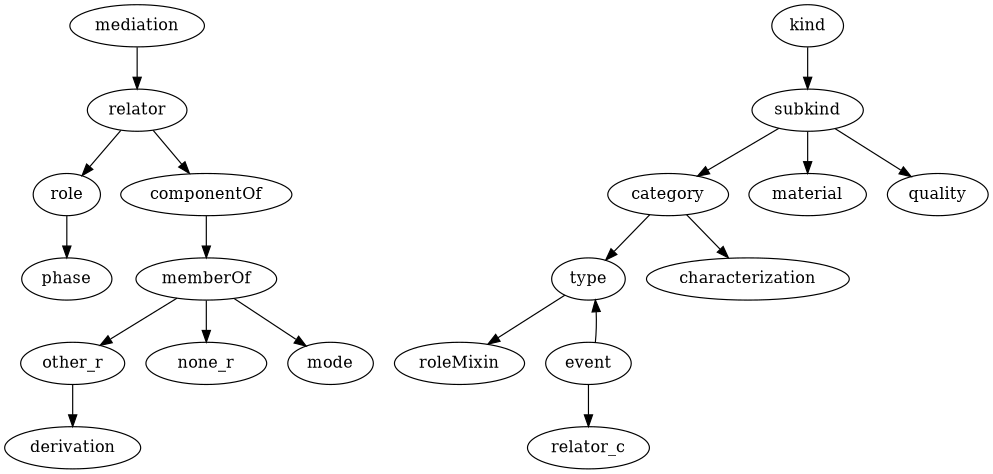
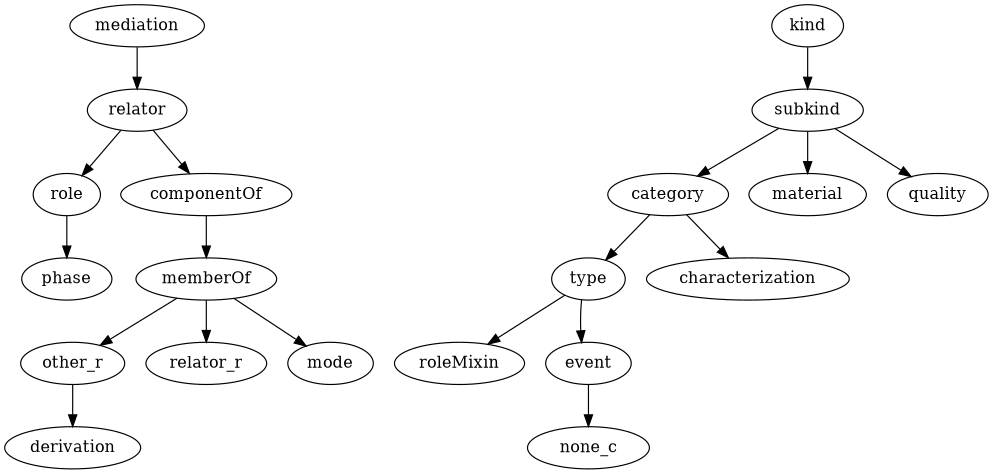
edge "event" -> "type": reversed
node "none_r": label "none_r" -> "relator_r"
node "relator_c": label "relator_c" -> "none_c"
